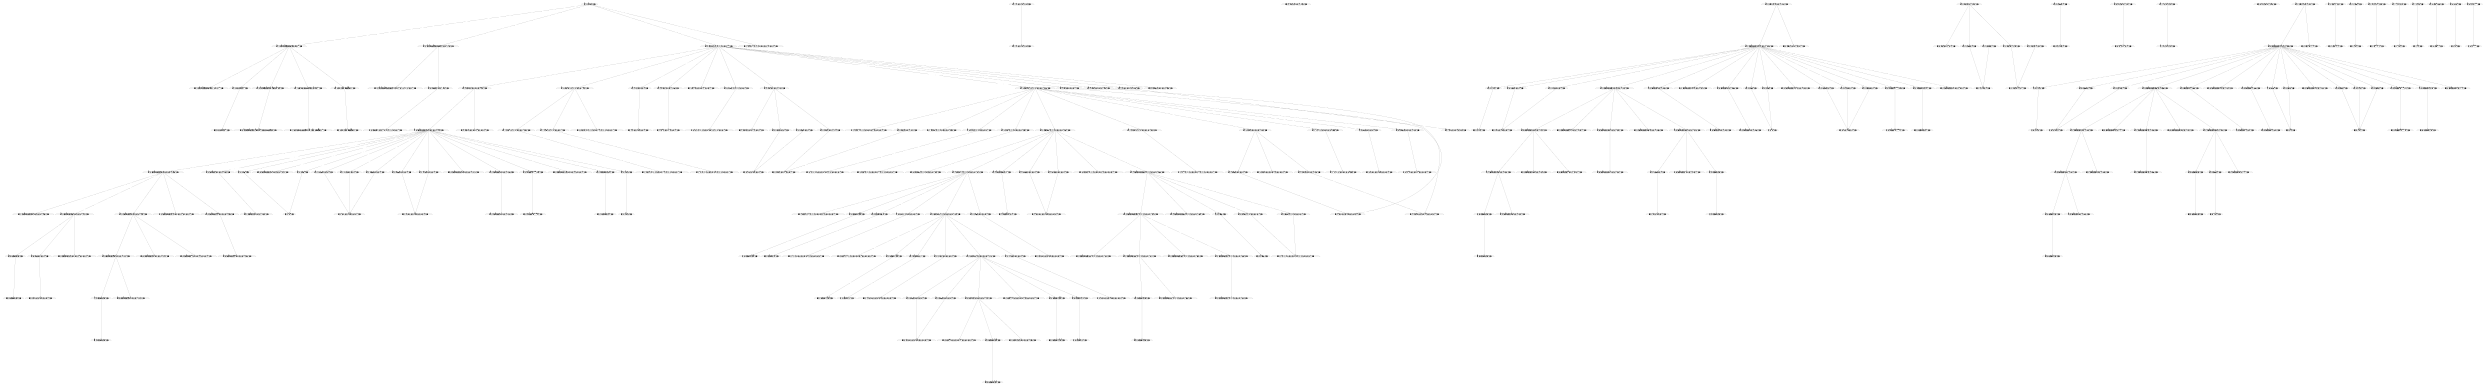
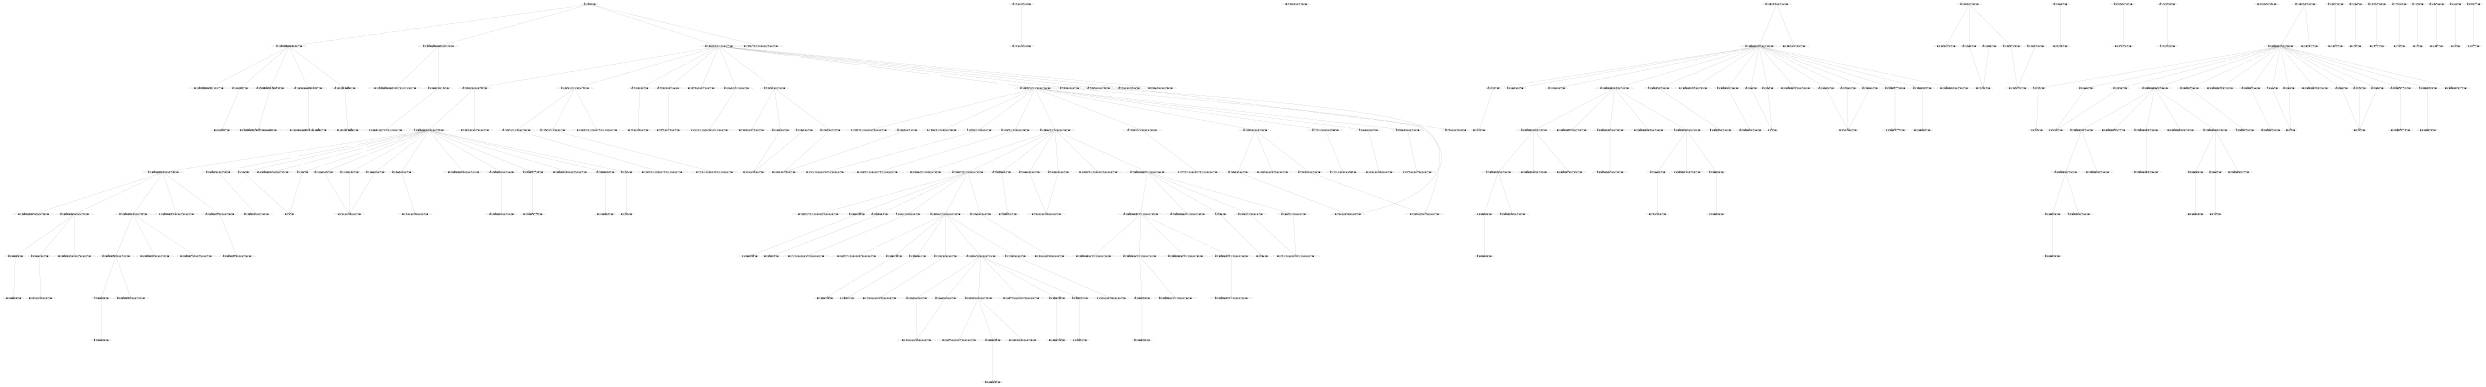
node "Exit: (22) [51, 32, 52, 41]=[51, 32, 52, 41] ? creep": removed
node "Call: (21) _9414=[50, 32, 51, 32, 52, 41] ? creep": removed
node "Call: (21) char_code(_6780, 117) ? creep": label "Call: (21) char_code(_6780, 117) ? creep" -> "Call: (21) stream_code(_6780, 117) ? creep"
